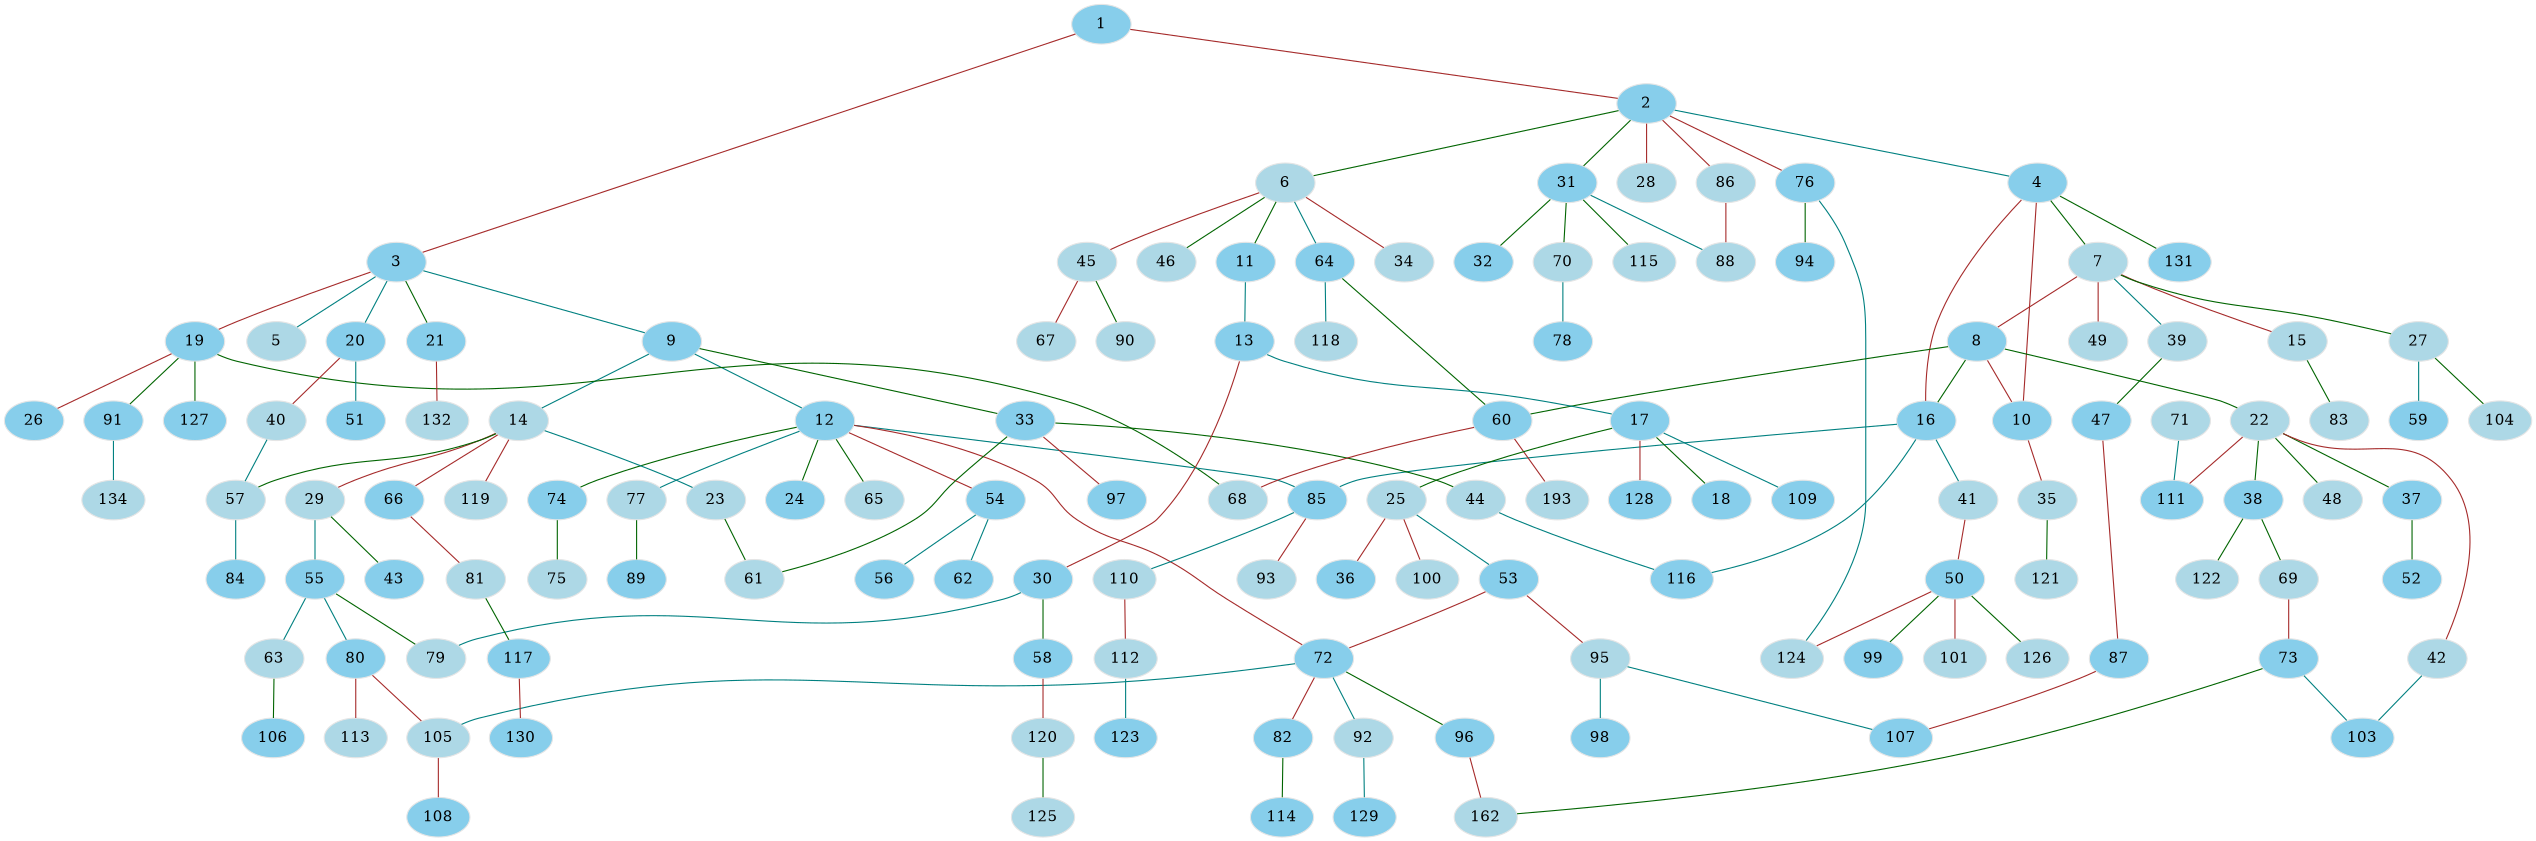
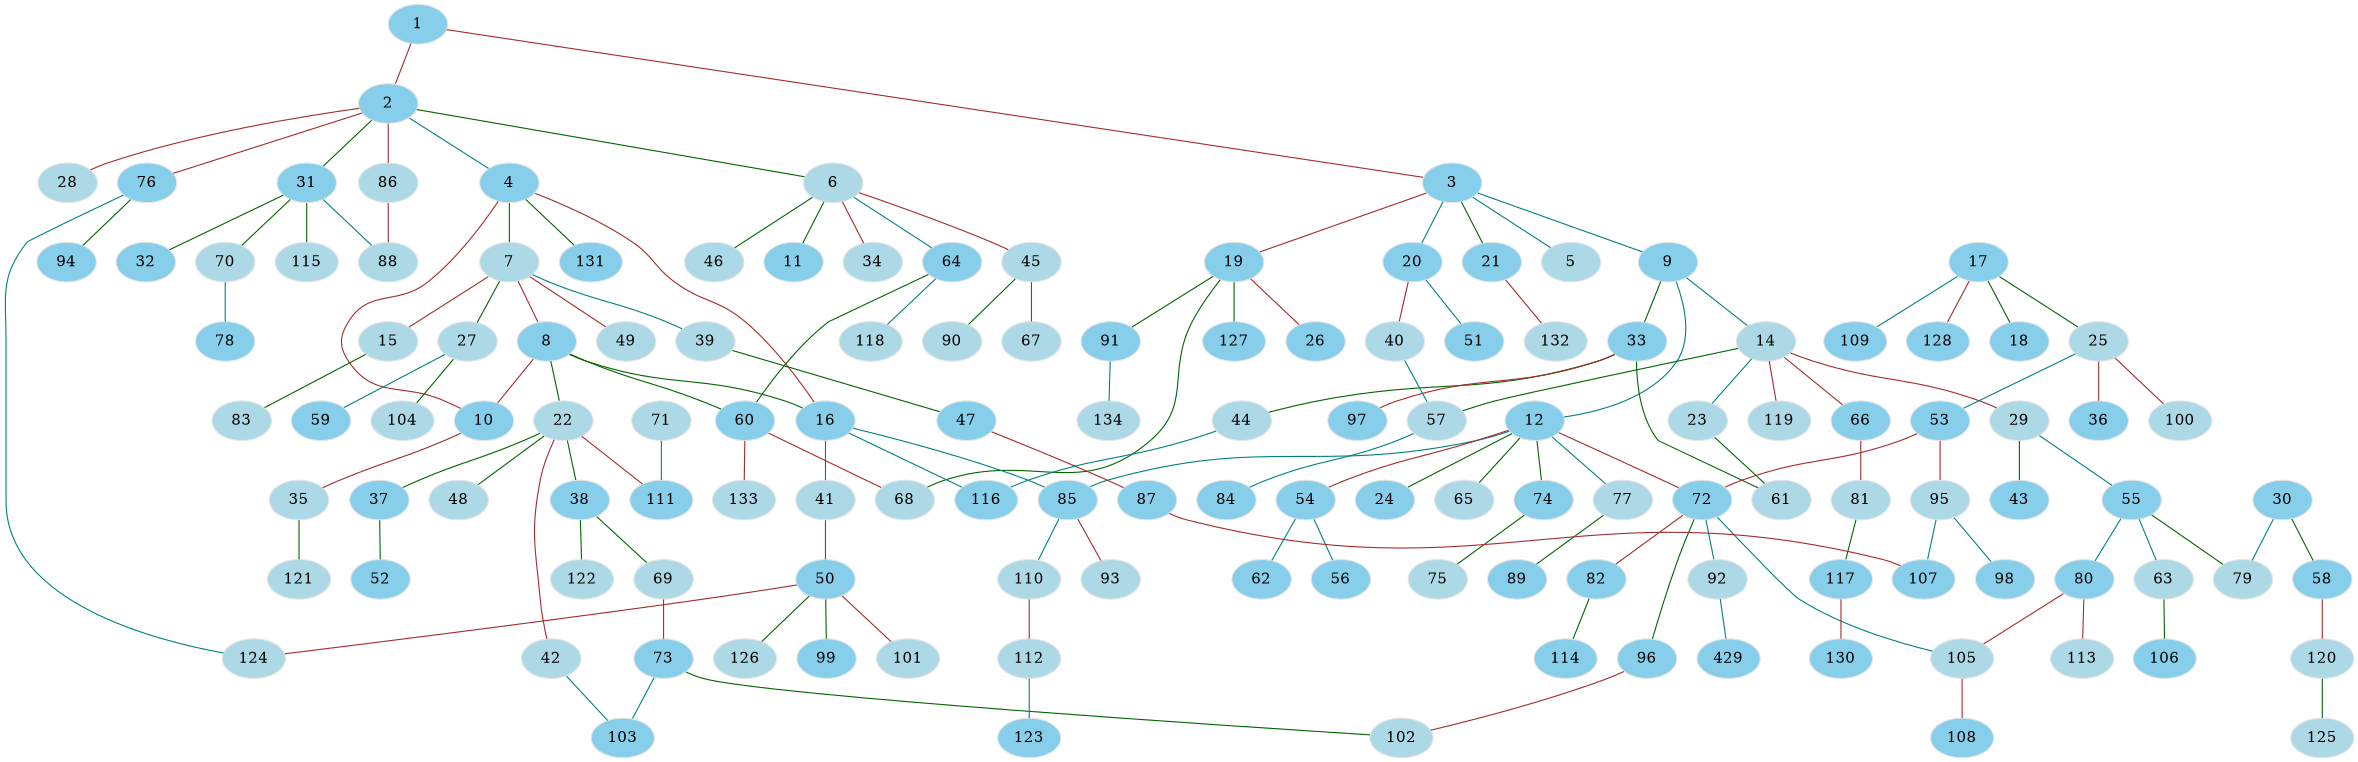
node "13": removed
node "193": label "193" -> "133"
node "129": label "129" -> "429"
node "162": label "162" -> "102"
